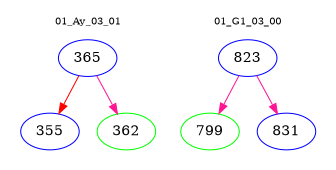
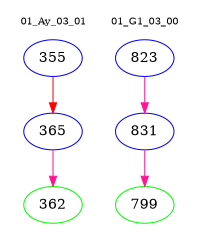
edge "365" -> "355": reversed
edge "823" -> "799": now "831" -> "799"
